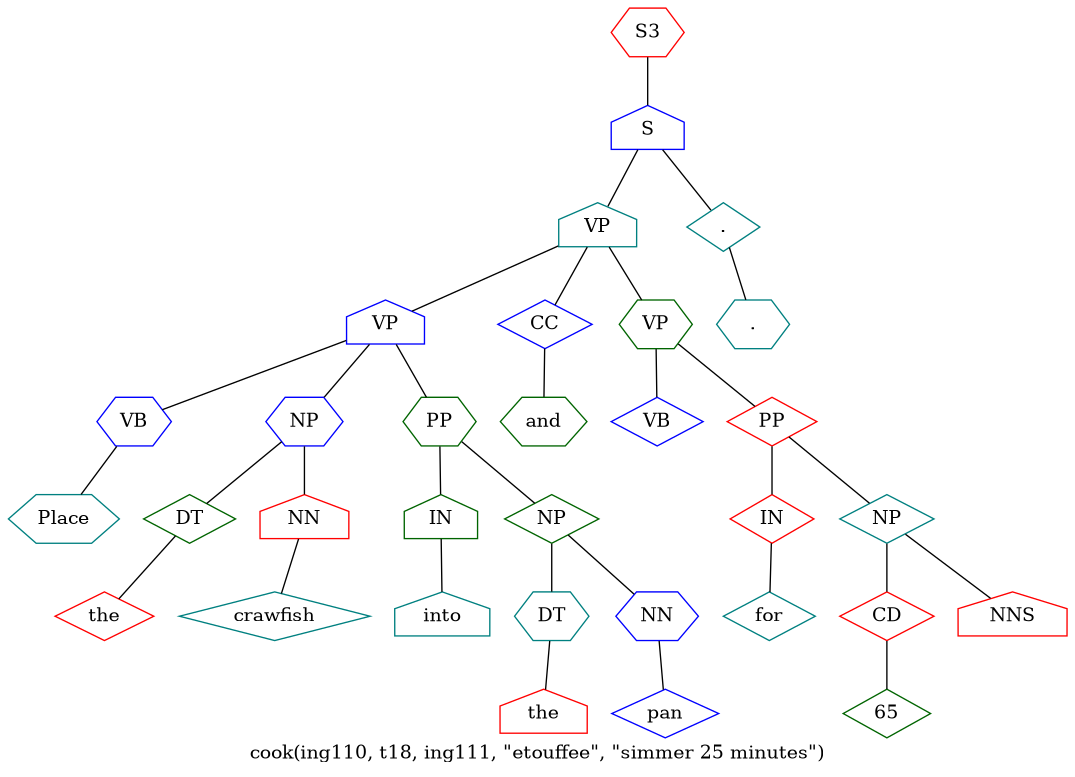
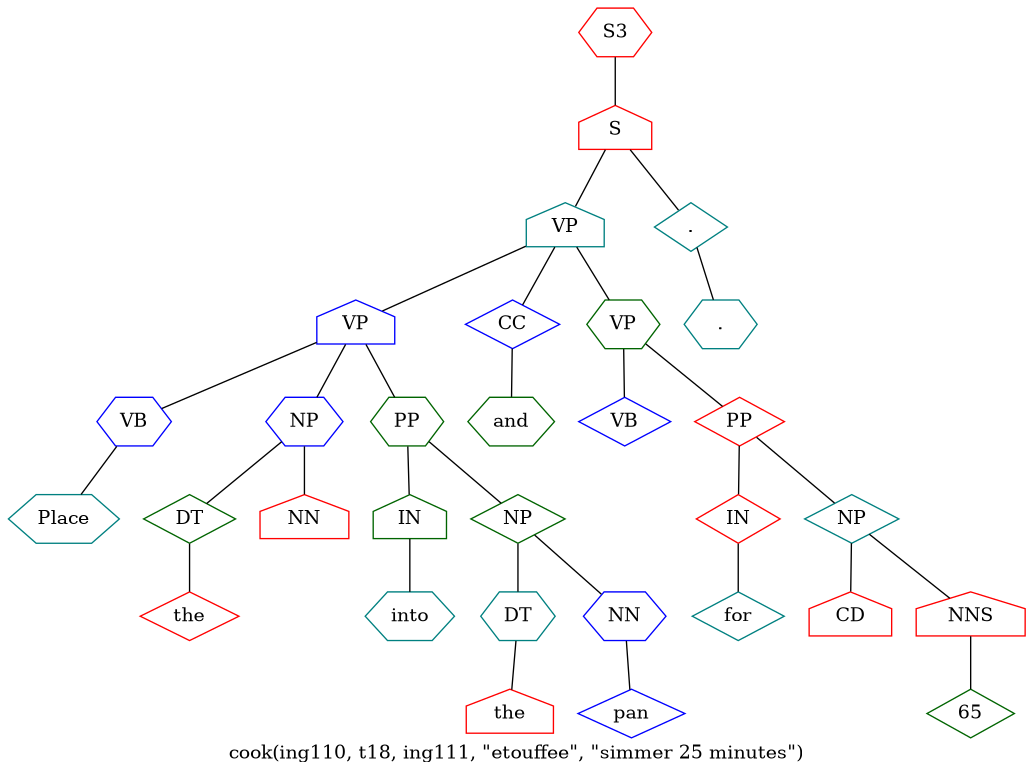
node "S": color blue -> red
node "crawfish": removed
node "into": shape house -> hexagon
node "CD": shape diamond -> house
edge "CD" -- "65": now "NNS" -- "65"
